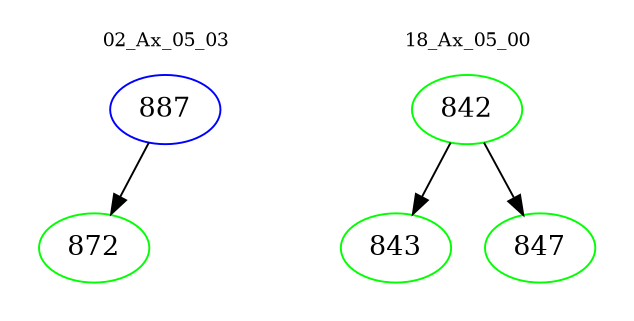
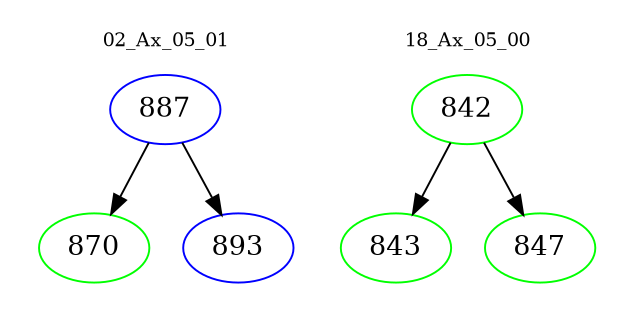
cluster "02_Ax_05_03": label "02_Ax_05_03" -> "02_Ax_05_01"
node "872": label "872" -> "870"
node "893": added
